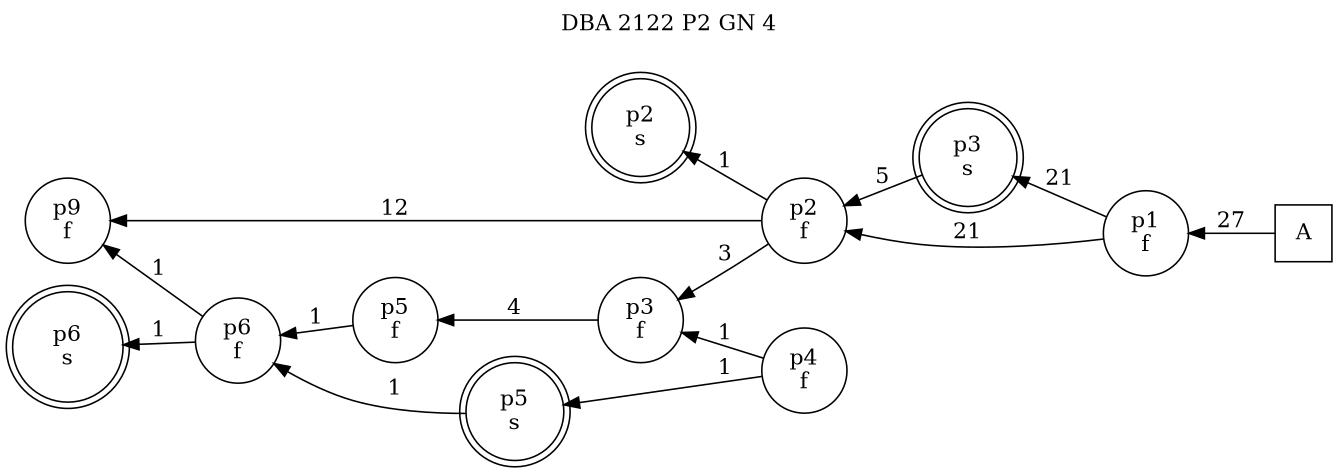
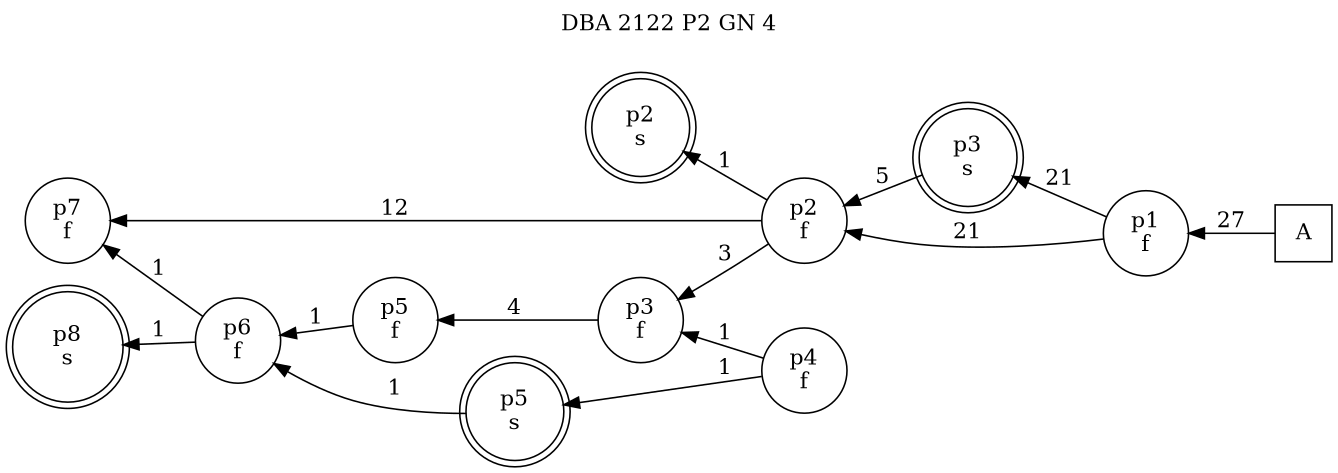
node "p9 f": label "p9 f" -> "p7 f"
node "p6 s": label "p6 s" -> "p8 s"
